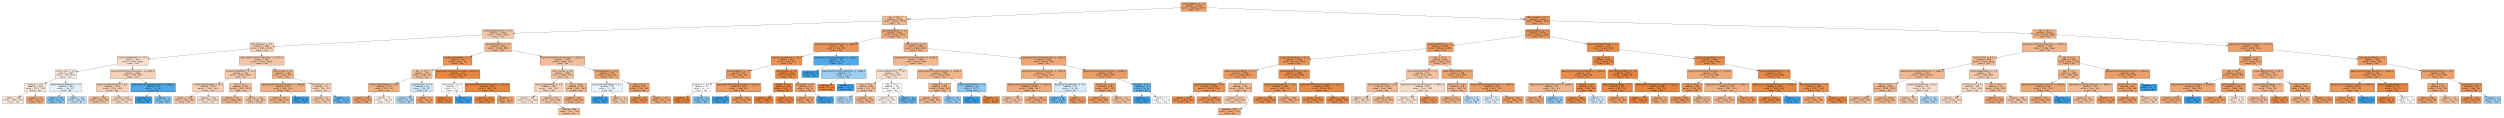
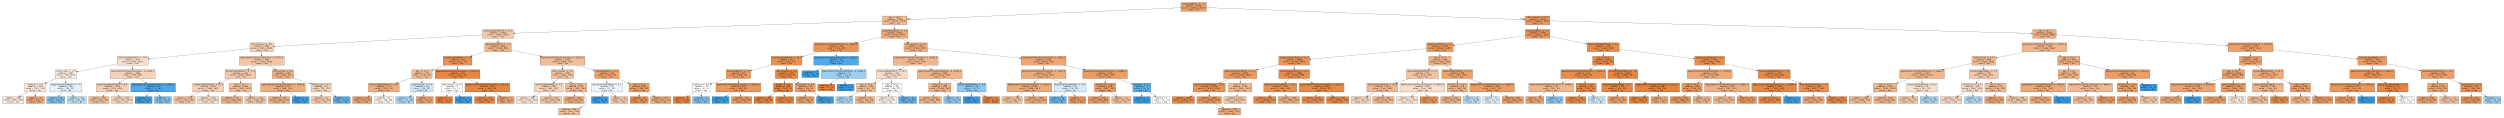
node "samples = 16 value = [6, 10] class = No": added
edge "Age <= 41.5 samples = 4167 value = [2876, 1291] class = Yes" -> "samples = 1794 value = [1347, 447] class = Yes": now "samples = 11907 value = [10278, 1629] class = Yes" -> "samples = 1794 value = [1347, 447] class = Yes"
edge "samples = 367 value = [239, 128] class = Yes" -> "samples = 956 value = [642, 314] class = Yes": now "Age <= 10.5 samples = 1257 value = [871, 386] class = Yes" -> "samples = 956 value = [642, 314] class = Yes"
